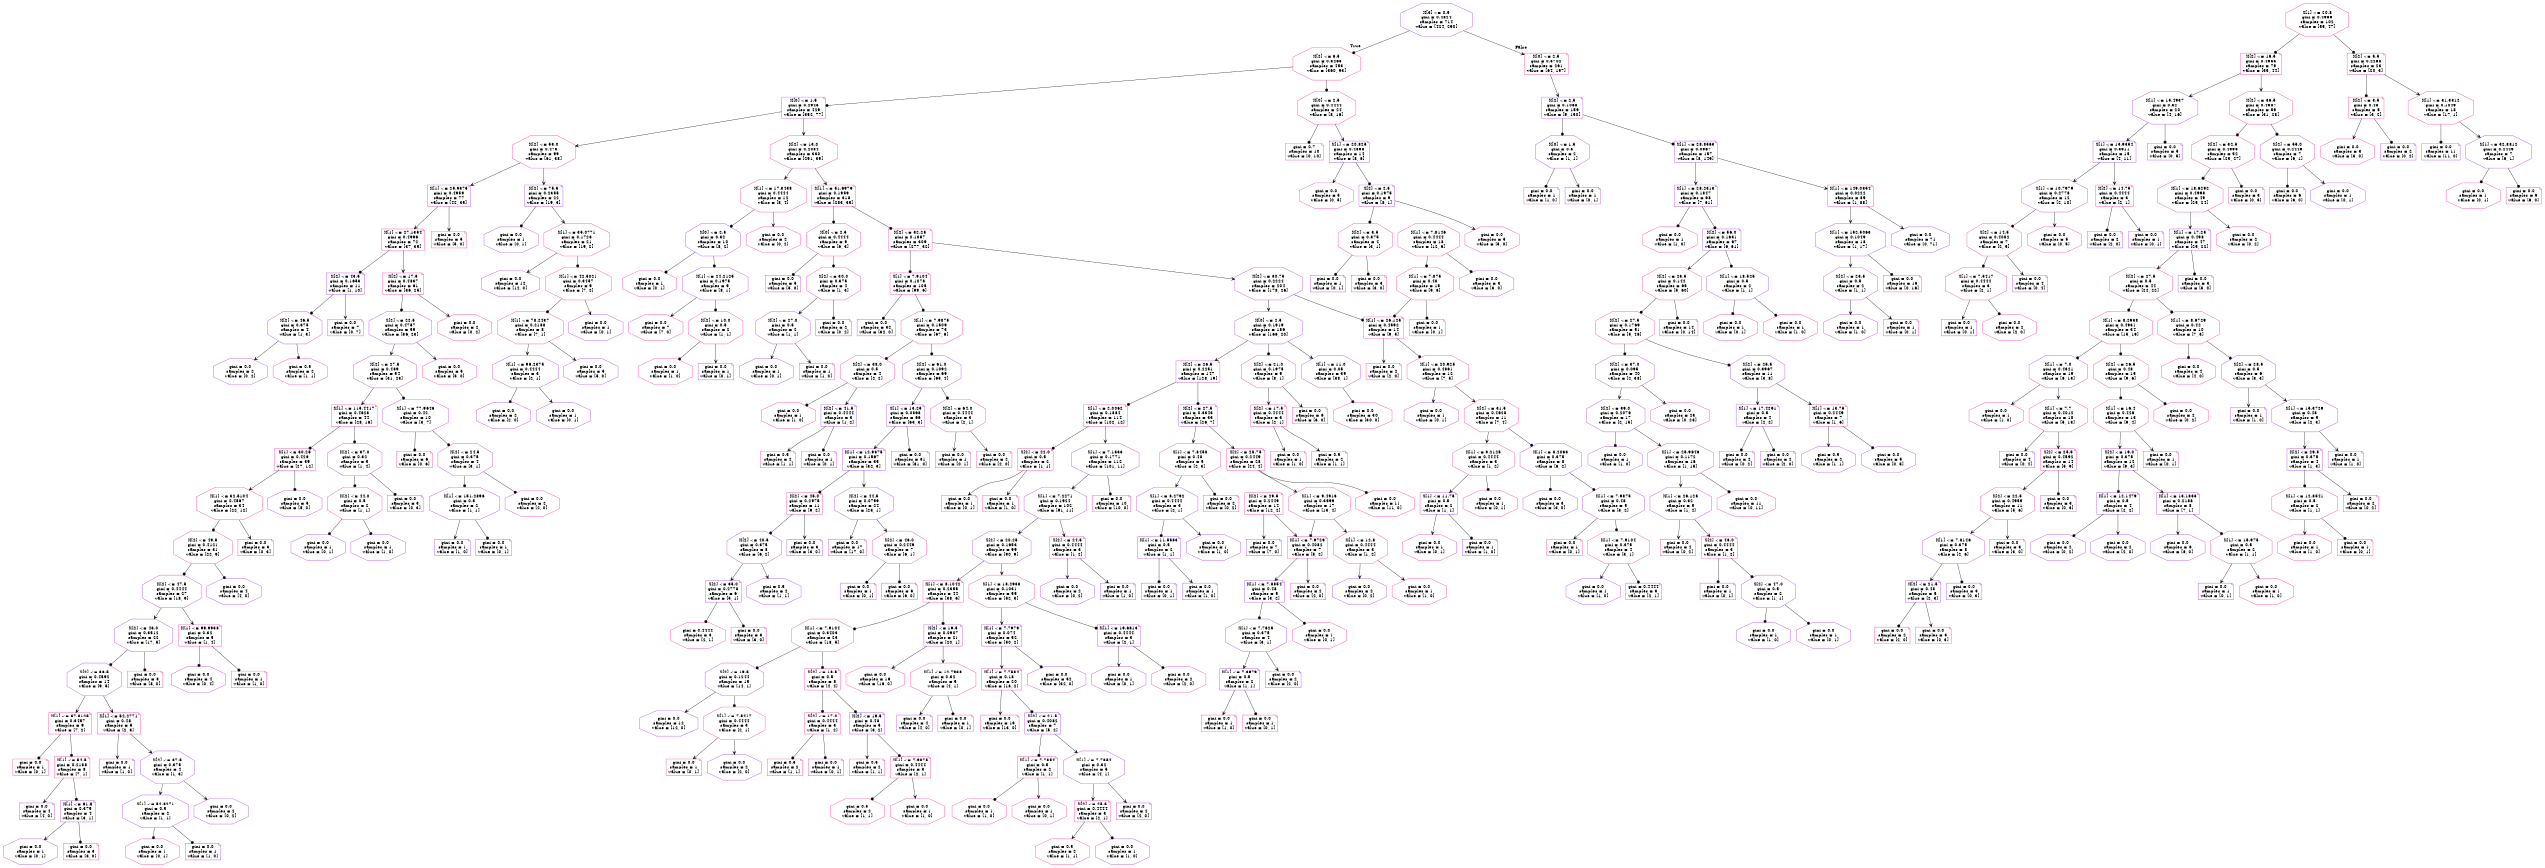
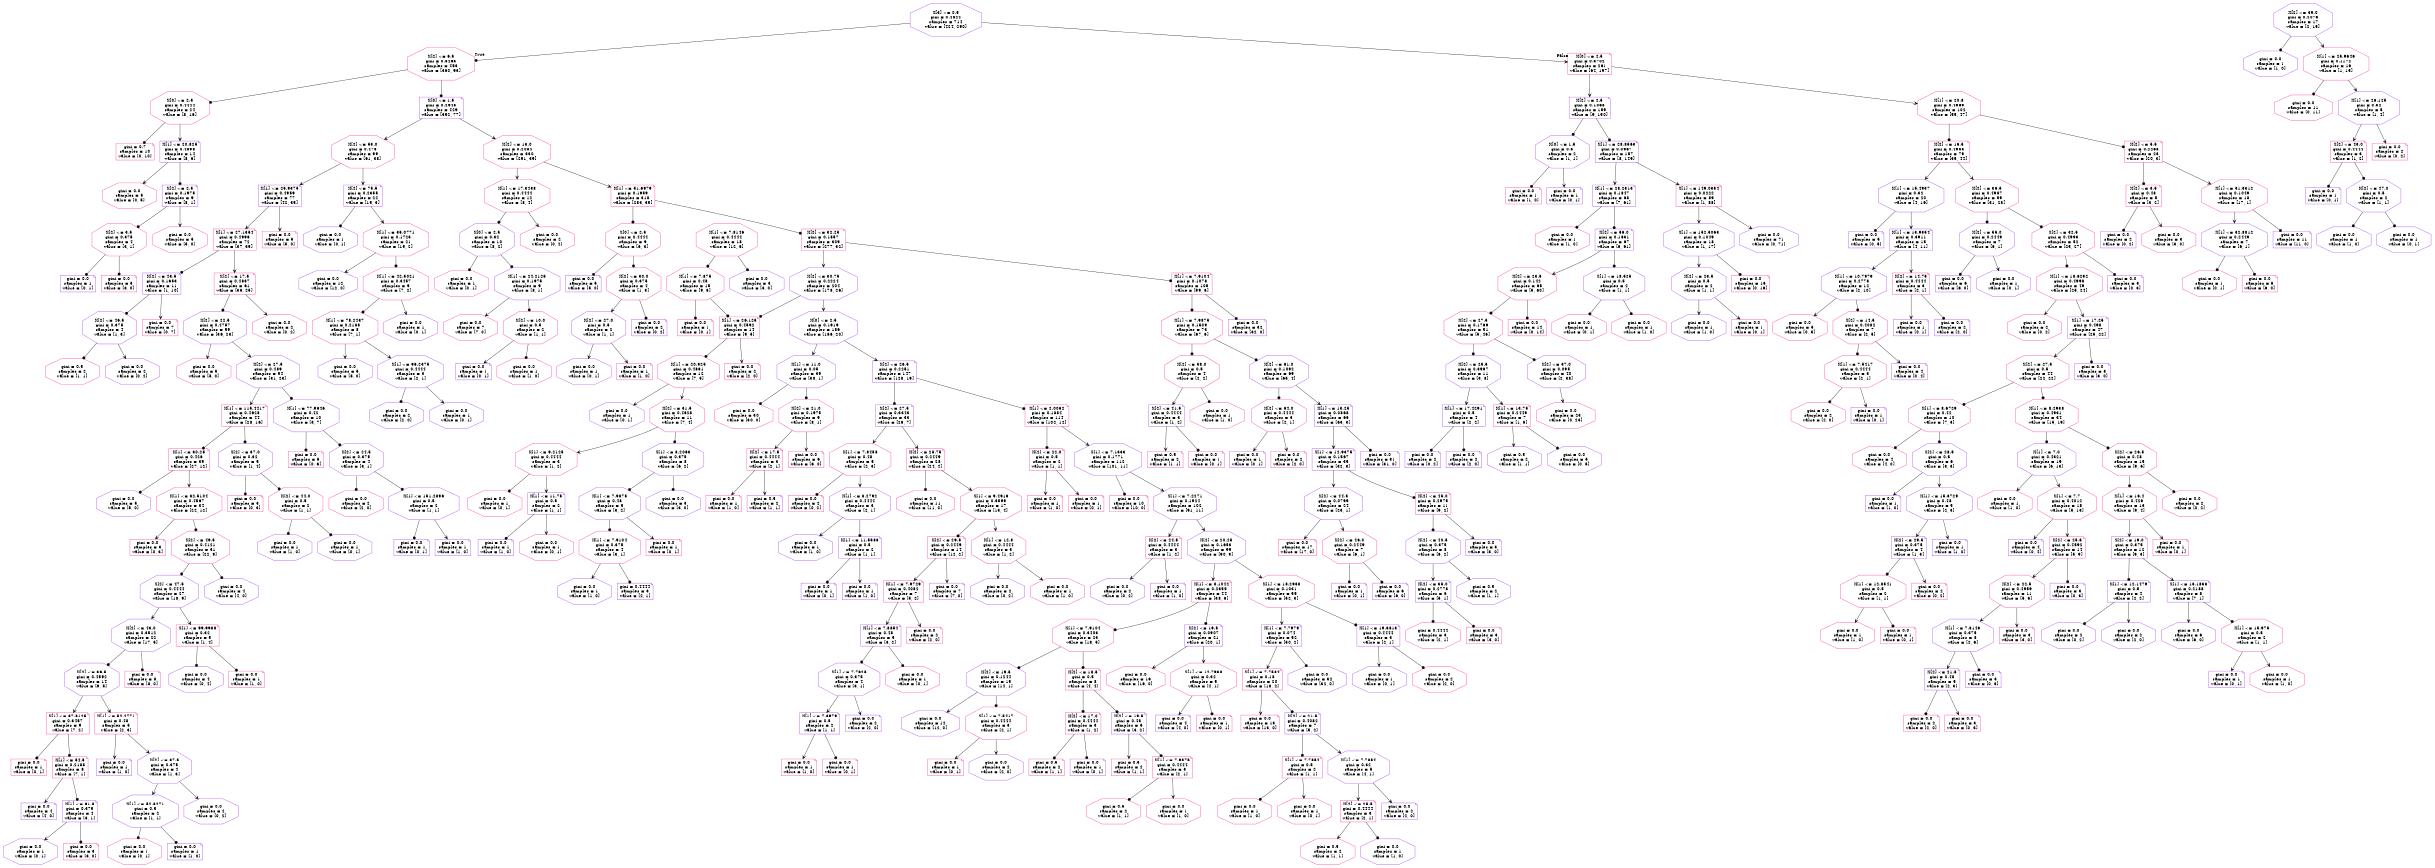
edge "X[0] <= 2.5 gini = 0.3702 samples = 261 value = [64, 197]" -> "X[1] <= 20.8 gini = 0.4969 samples = 102 value = [55, 47]": added
edge "X[0] <= 2.5 gini = 0.1919 samples = 186 value = [166, 20]" -> "X[2] <= 21.0 gini = 0.1975 samples = 9 value = [8, 1]": now "X[1] <= 11.0 gini = 0.05 samples = 39 value = [38, 1]" -> "X[2] <= 21.0 gini = 0.1975 samples = 9 value = [8, 1]"
edge "X[2] <= 37.0 gini = 0.095 samples = 40 value = [2, 38]" -> "X[2] <= 39.0 gini = 0.2076 samples = 17 value = [2, 15]": removed
edge "X[1] <= 9.4916 gini = 0.3599 samples = 17 value = [13, 4]" -> "X[1] <= 7.9729 gini = 0.4082 samples = 7 value = [5, 2]": now "X[1] <= 9.4916 gini = 0.3599 samples = 17 value = [13, 4]" -> "X[2] <= 29.5 gini = 0.2449 samples = 14 value = [12, 2]"
